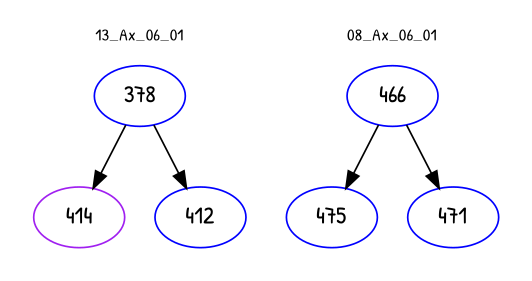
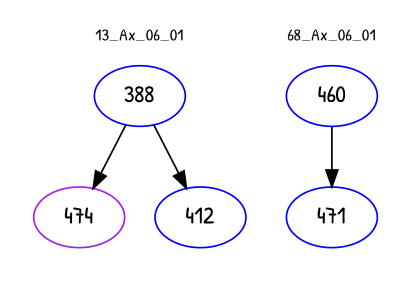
cluster "08_Ax_06_01": label "08_Ax_06_01" -> "68_Ax_06_01"
node "378": label "378" -> "388"
node "466": label "466" -> "460"
node "414": label "414" -> "474"
node "475": removed
